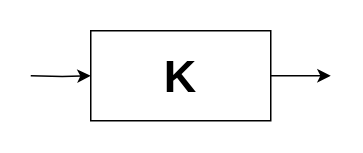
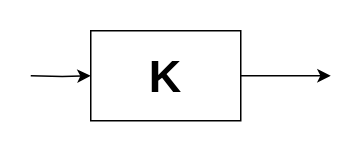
node "K": size 180x90 -> 150x90
